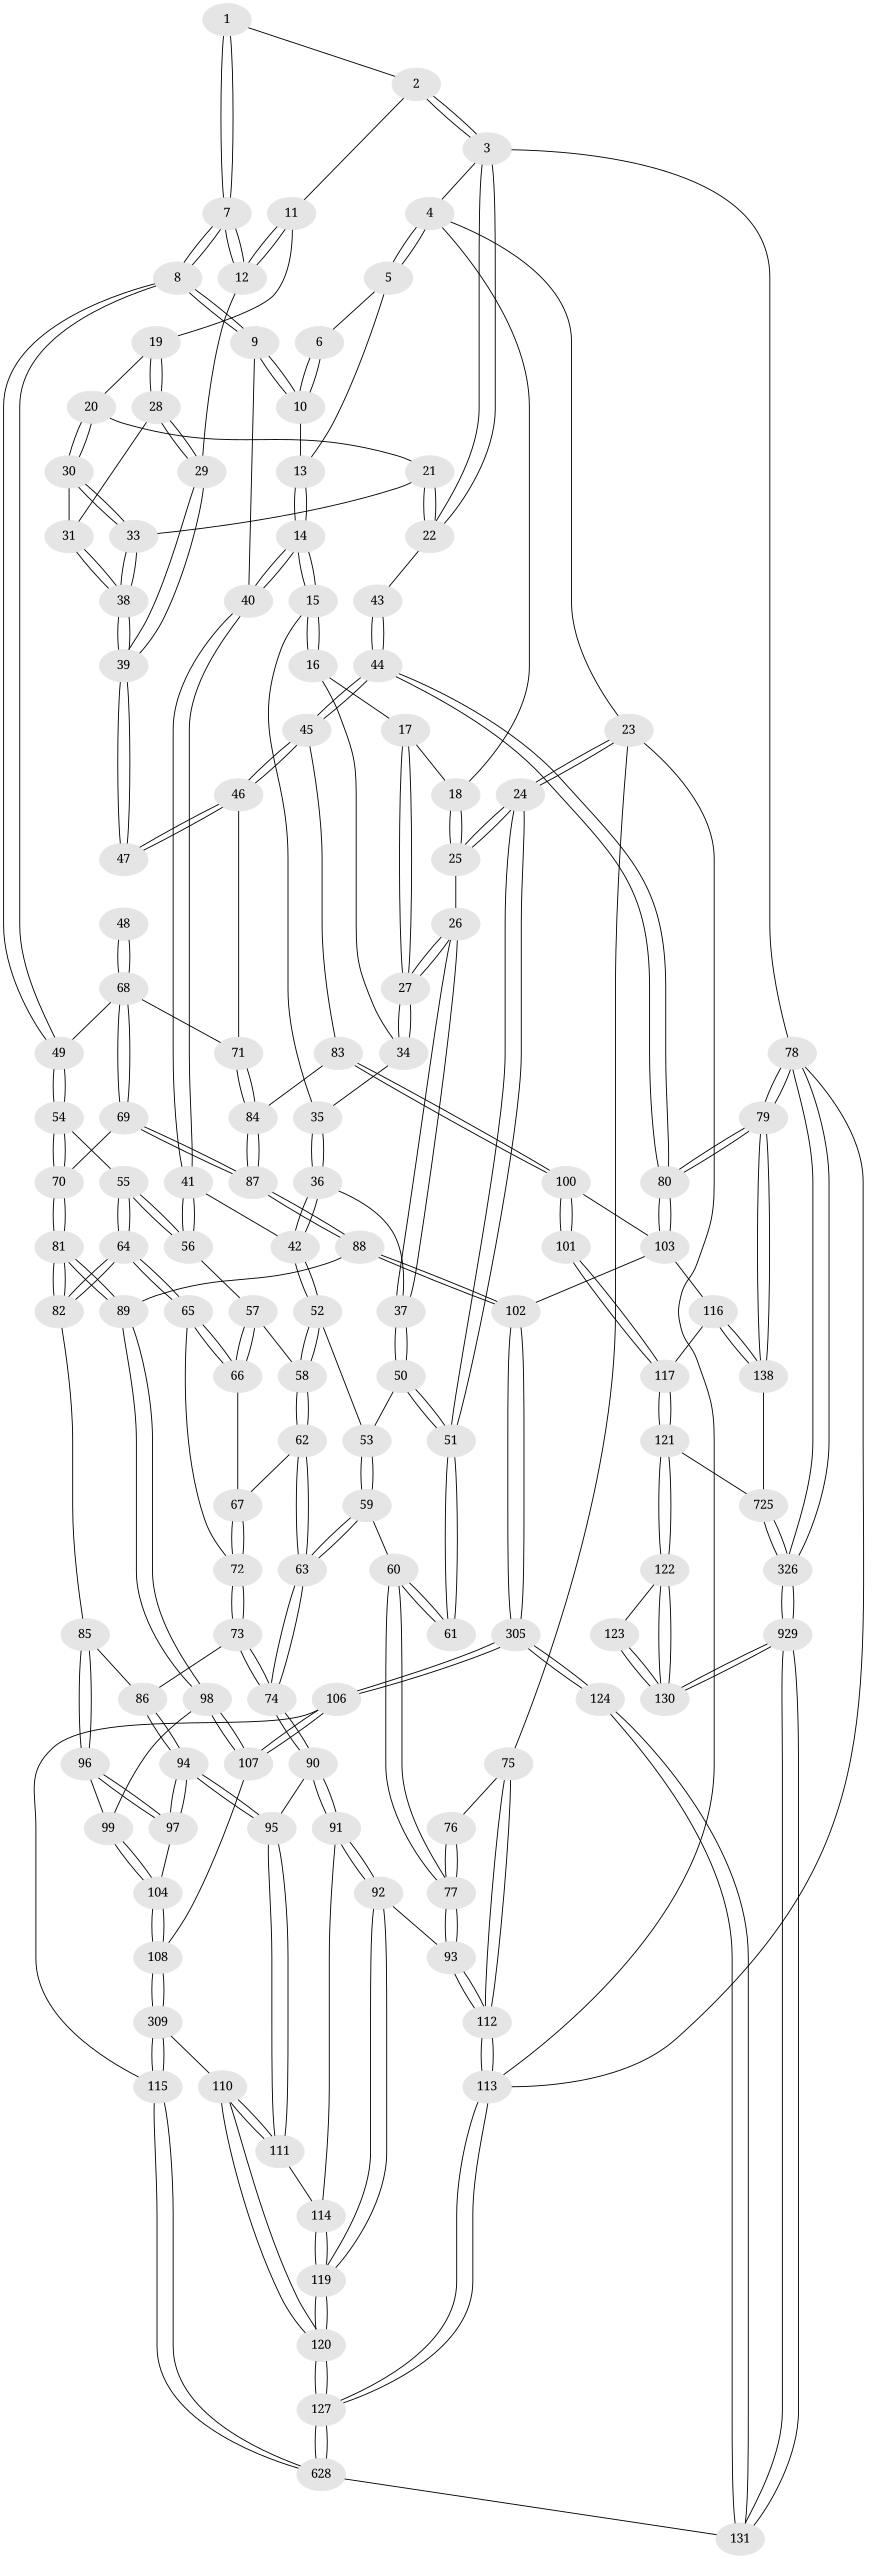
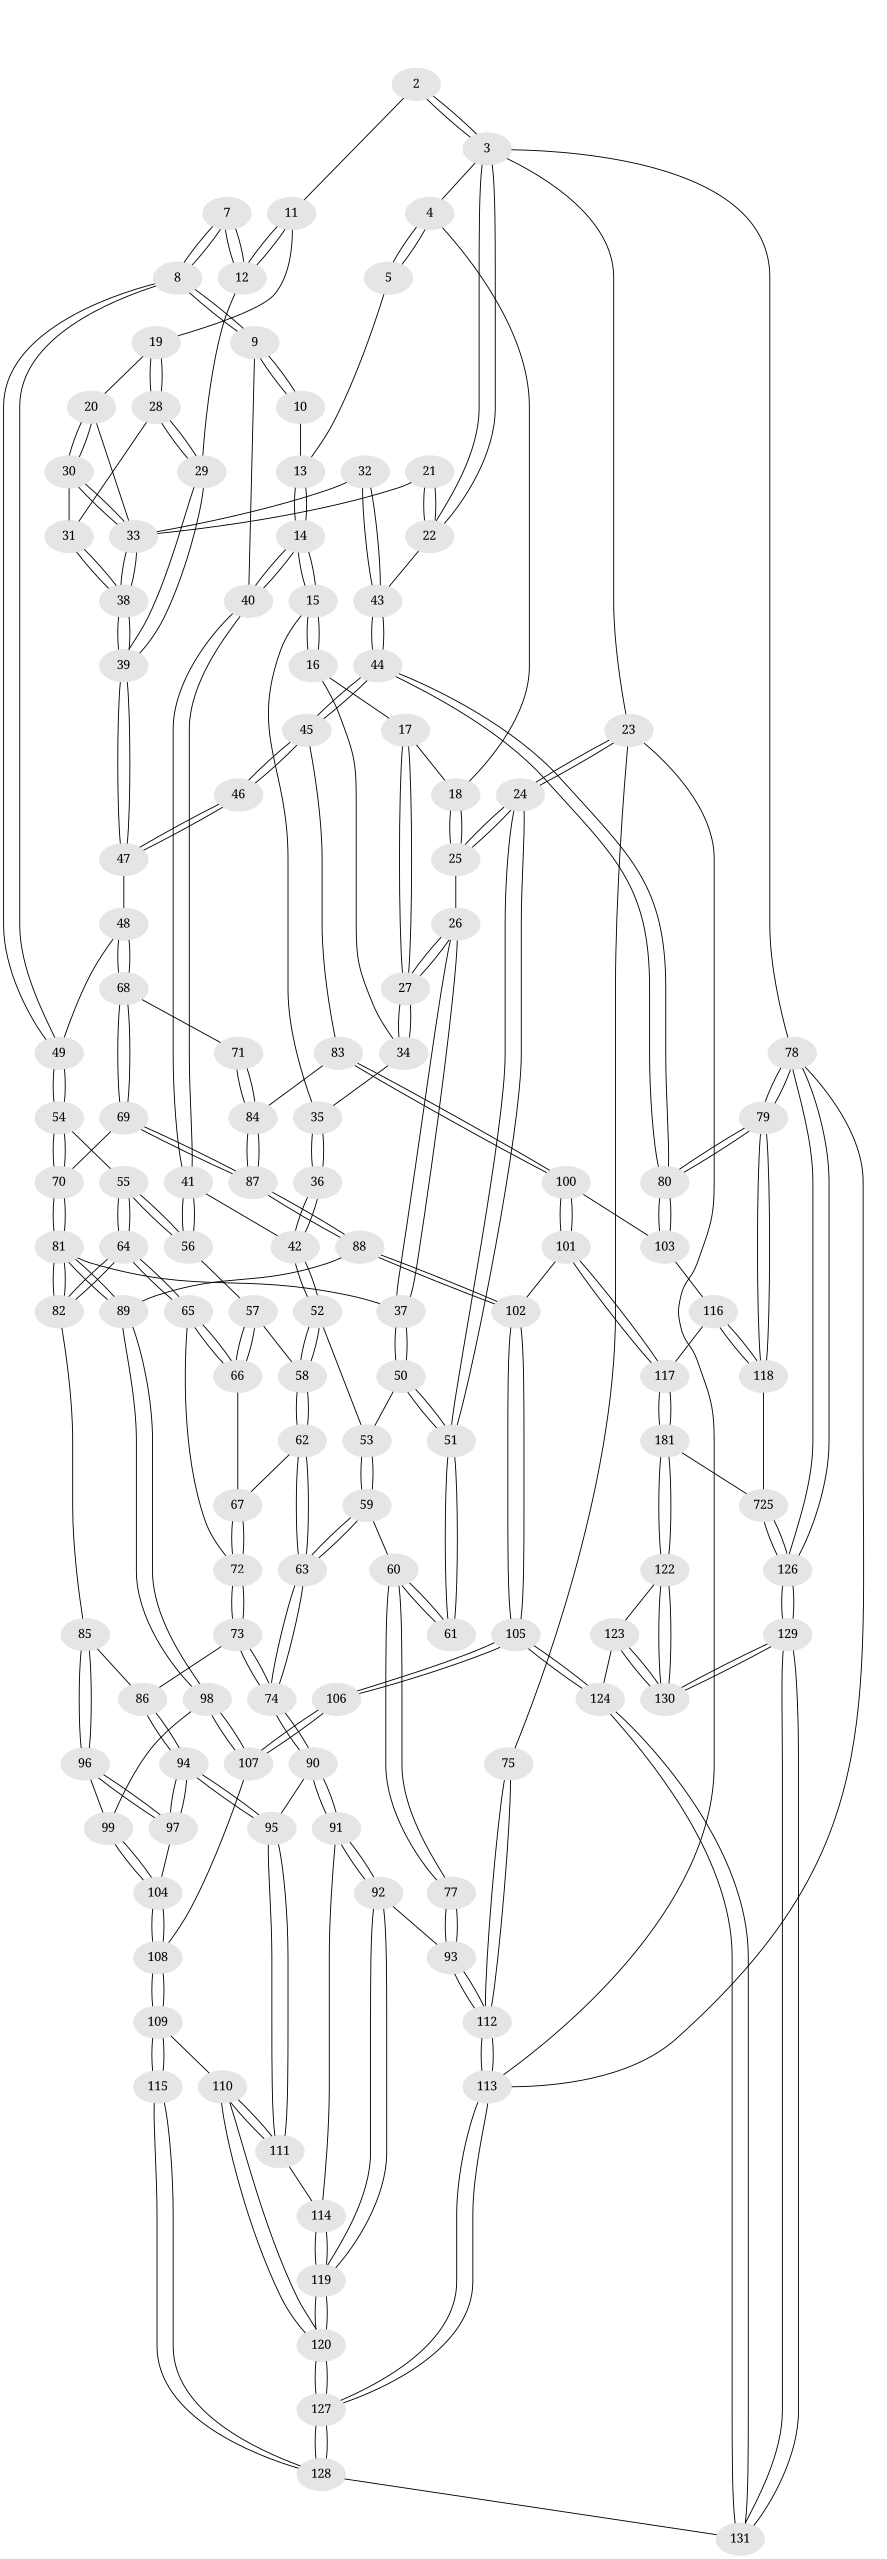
node "1": removed
node "6": removed
edge "20" -- "21": now "20" -- "33"
edge "4" -- "23": now "3" -- "23"
node "32": added
edge "47" -- "48": added
edge "46" -- "71": removed
edge "68" -- "49": now "48" -- "49"
edge "36" -- "37": now "81" -- "37"
edge "103" -- "102": now "101" -- "102"
node "138": label "138" -> "118"
node "121": label "121" -> "181"
node "326": label "326" -> "126"
node "305": label "305" -> "105"
node "929": label "929" -> "129"
edge "123" -- "124": added
edge "106" -- "115": removed
node "76": removed
node "309": label "309" -> "109"
node "628": label "628" -> "128"
